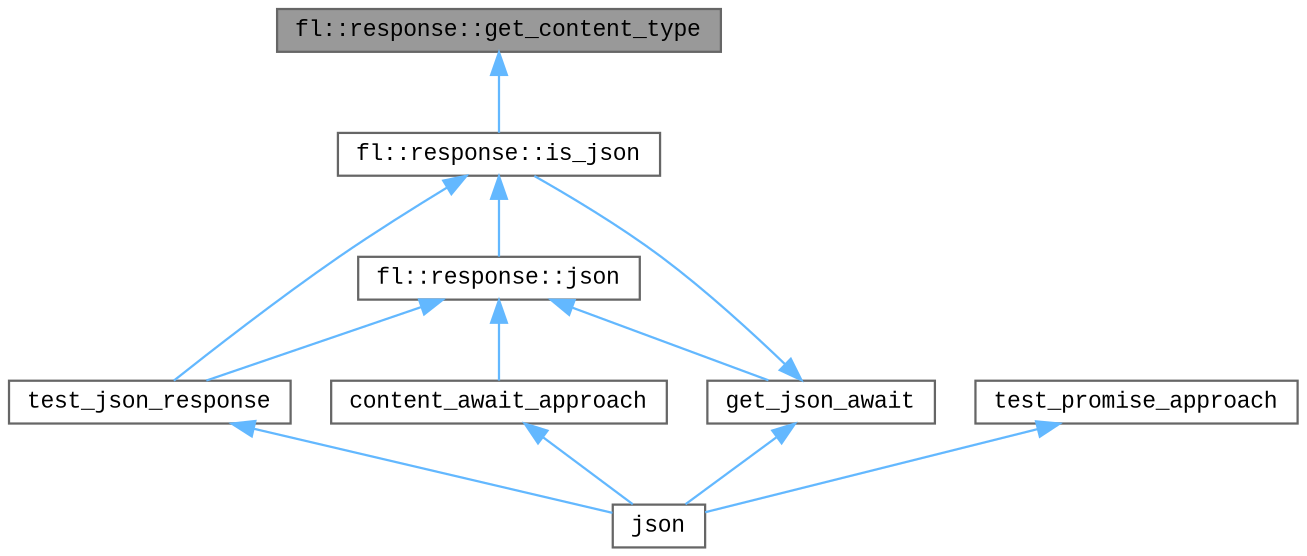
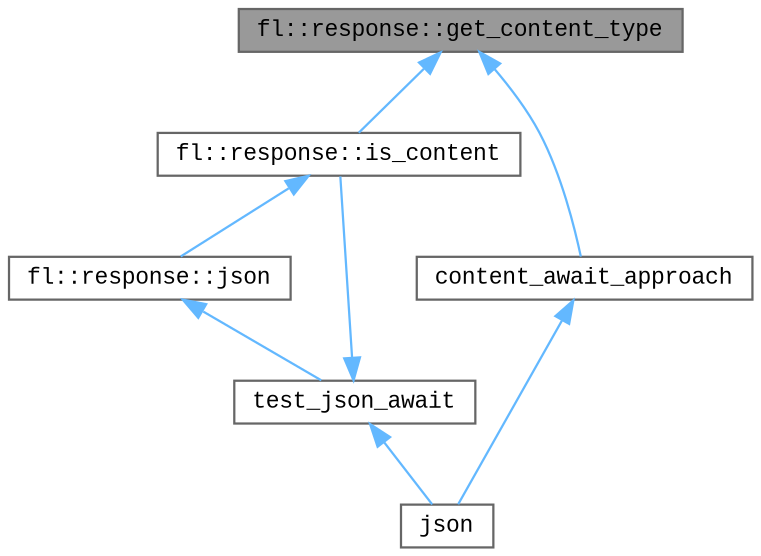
node "fl::response::is_json": label "fl::response::is_json" -> "fl::response::is_content"
edge "content_await_approach" -> "fl::response::json": now "content_await_approach" -> "fl::response::get_content_type"
node "test_json_response": removed
node "get_json_await": label "get_json_await" -> "test_json_await"
node "test_promise_approach": removed
